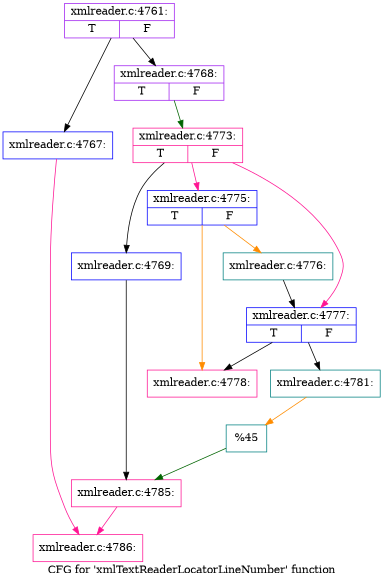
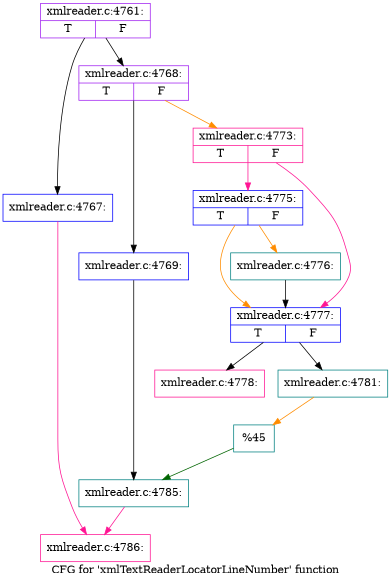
edge "xmlreader.c:4768:" -> "xmlreader.c:4773:": color darkgreen -> darkorange
edge "xmlreader.c:4773:" -> "xmlreader.c:4769:": now "xmlreader.c:4768:" -> "xmlreader.c:4769:"
edge "xmlreader.c:4775:" -> "xmlreader.c:4778:": now "xmlreader.c:4775:" -> "xmlreader.c:4777:"
node "xmlreader.c:4785:": color deeppink -> teal
